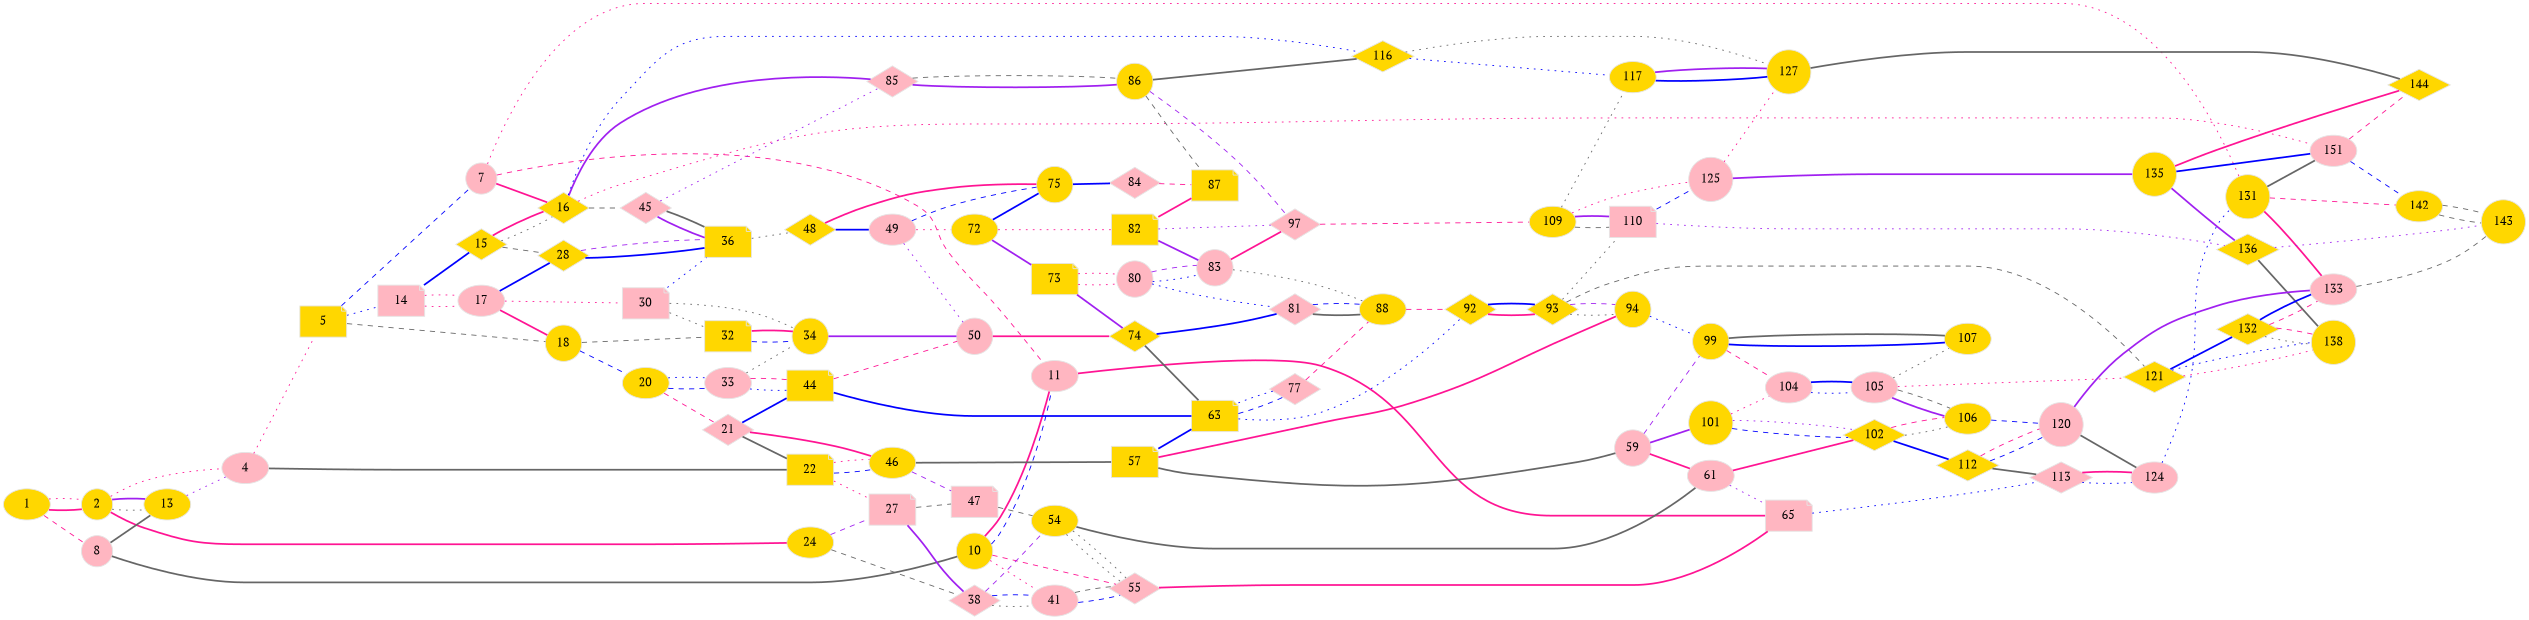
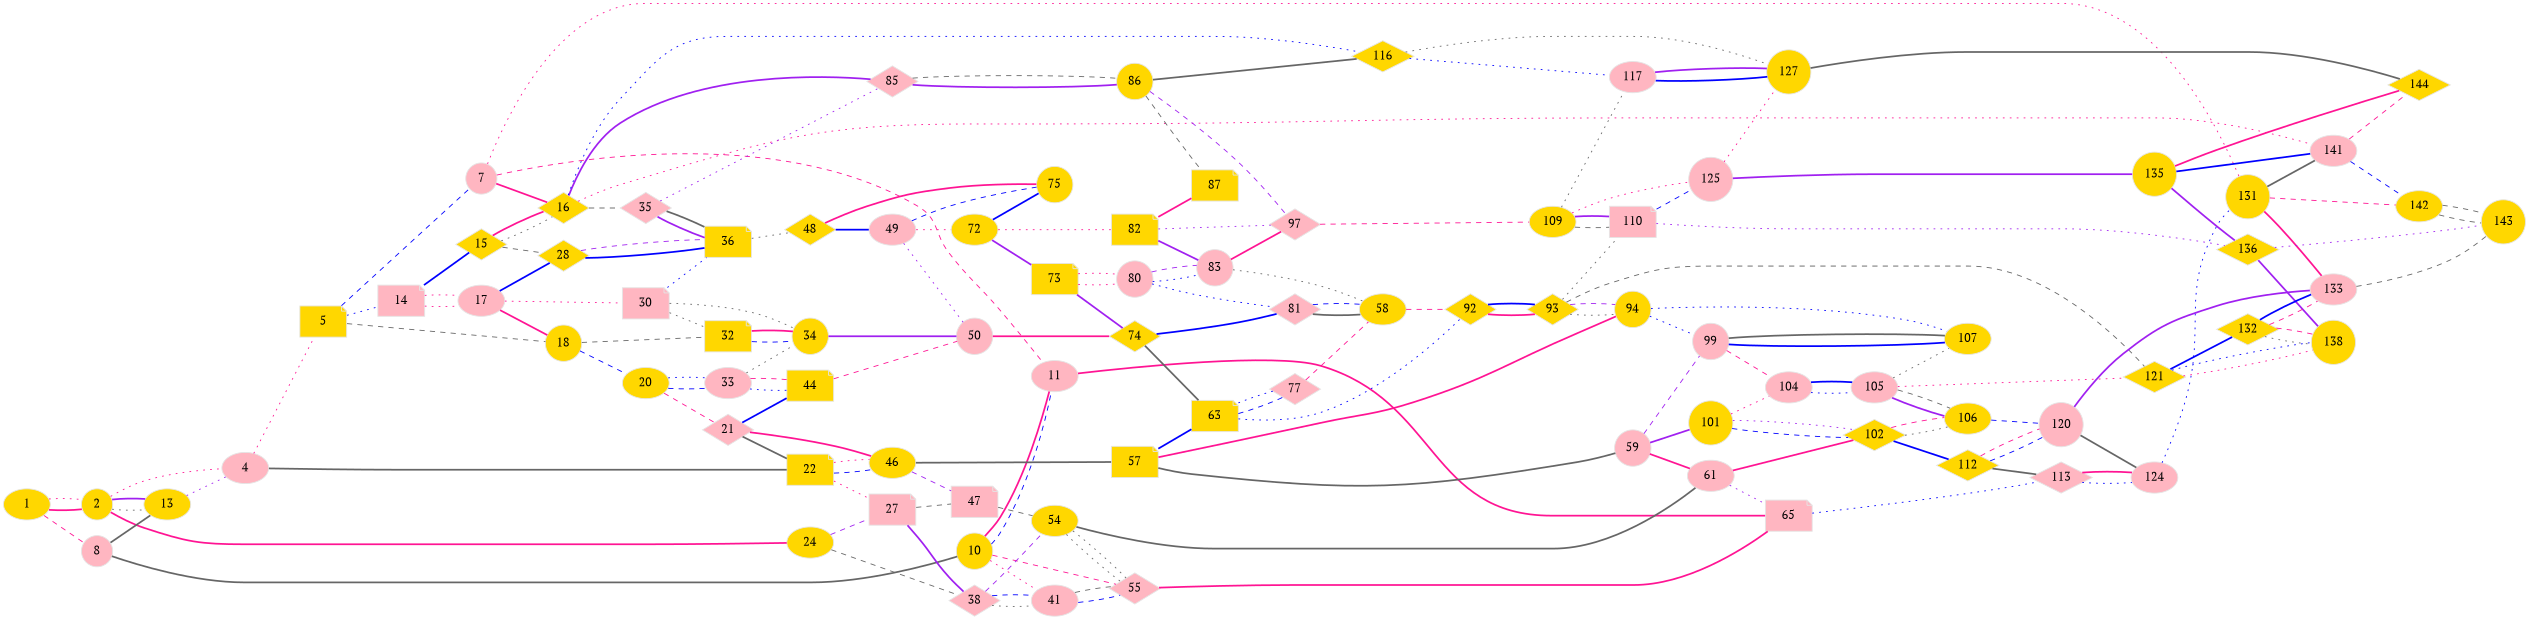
node "117": fillcolor gold -> lightpink
node "151": label "151" -> "141"
node "84": removed
node "45": label "45" -> "35"
edge "136" -- "138": color gray40 -> purple
node "88": label "88" -> "58"
edge "94" -- "107": added
node "99": fillcolor gold -> lightpink
edge "44" -- "63": removed
